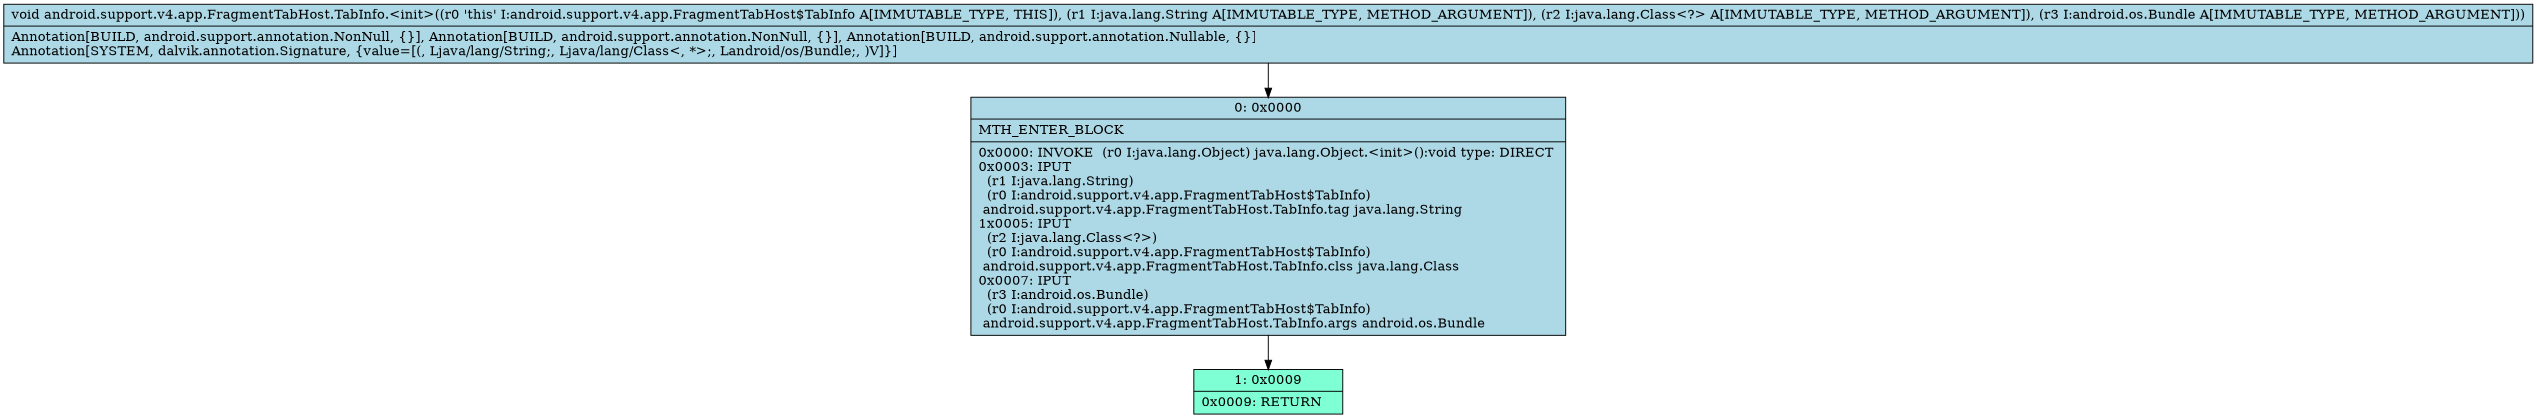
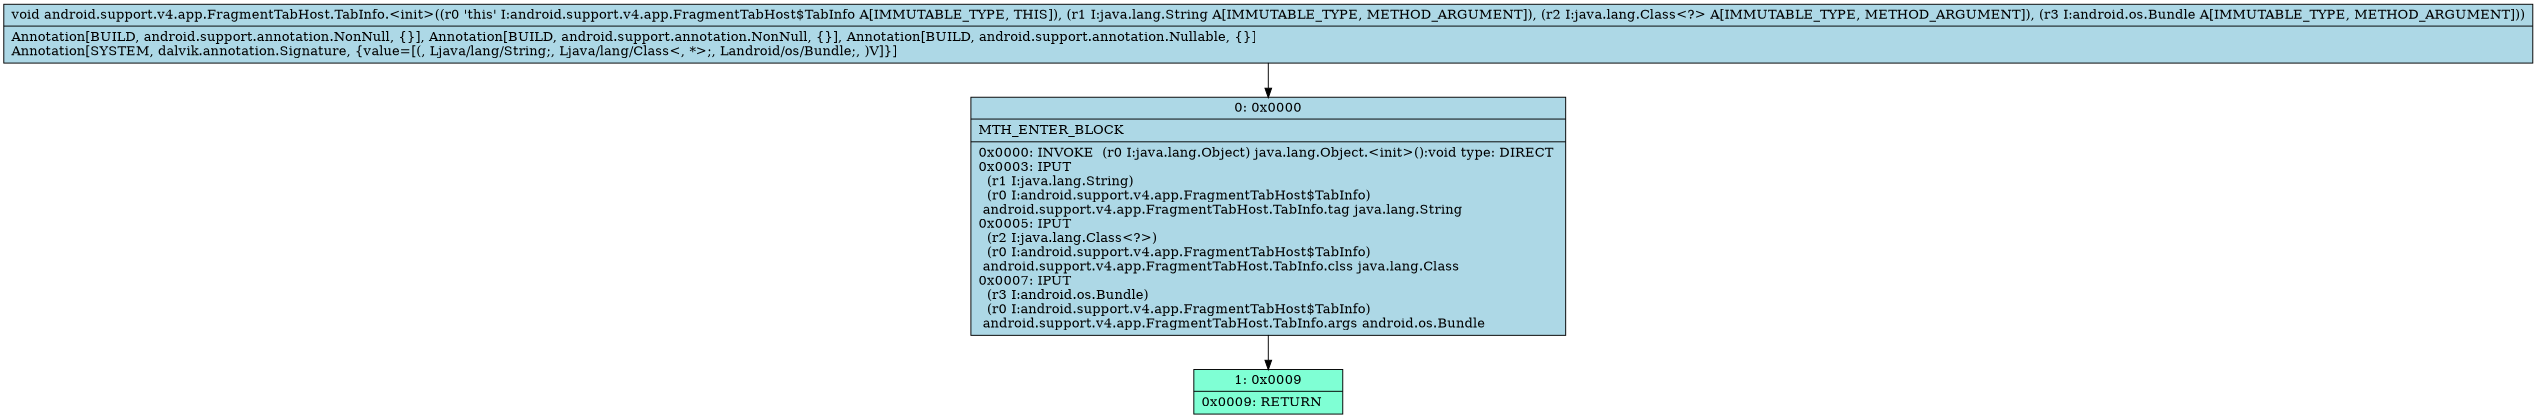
node "0: 0x0000": text "1x0005: IPUT" -> "0x0005: IPUT"
